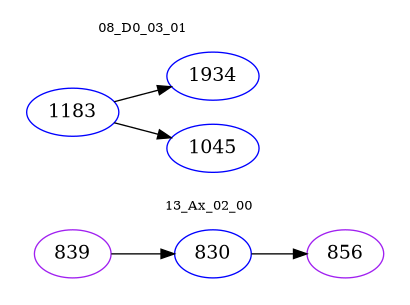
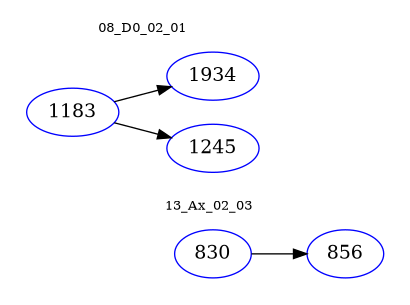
cluster "08_D0_03_01": label "08_D0_03_01" -> "08_D0_02_01"
node "1045": label "1045" -> "1245"
cluster "13_Ax_02_00": label "13_Ax_02_00" -> "13_Ax_02_03"
node "839": removed
node "856": color purple -> blue
